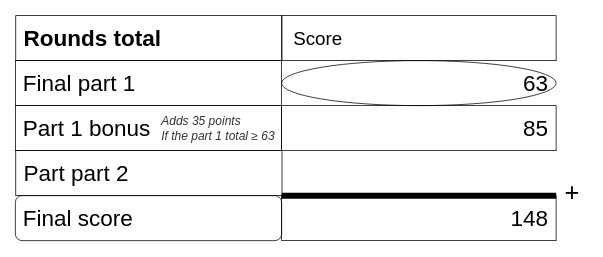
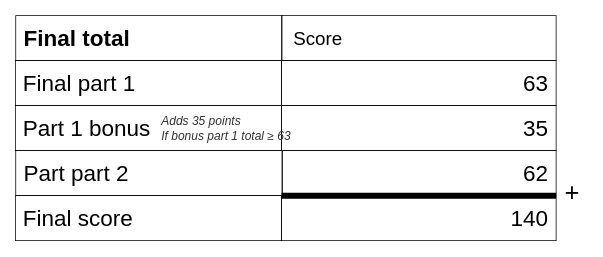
node "Rounds total": label "Rounds total" -> "Final total"
node "63": shape ellipse -> rectangle
node "Adds 35 points If the part 1 total ≥ 63": label "Adds 35 points If the part 1 total ≥ 63" -> "Adds 35 points If bonus part 1 total ≥ 63"
node "85": label "85" -> "35"
node "62": added
node "Final score": shape rounded rectangle -> rectangle
node "148": label "148" -> "140"
